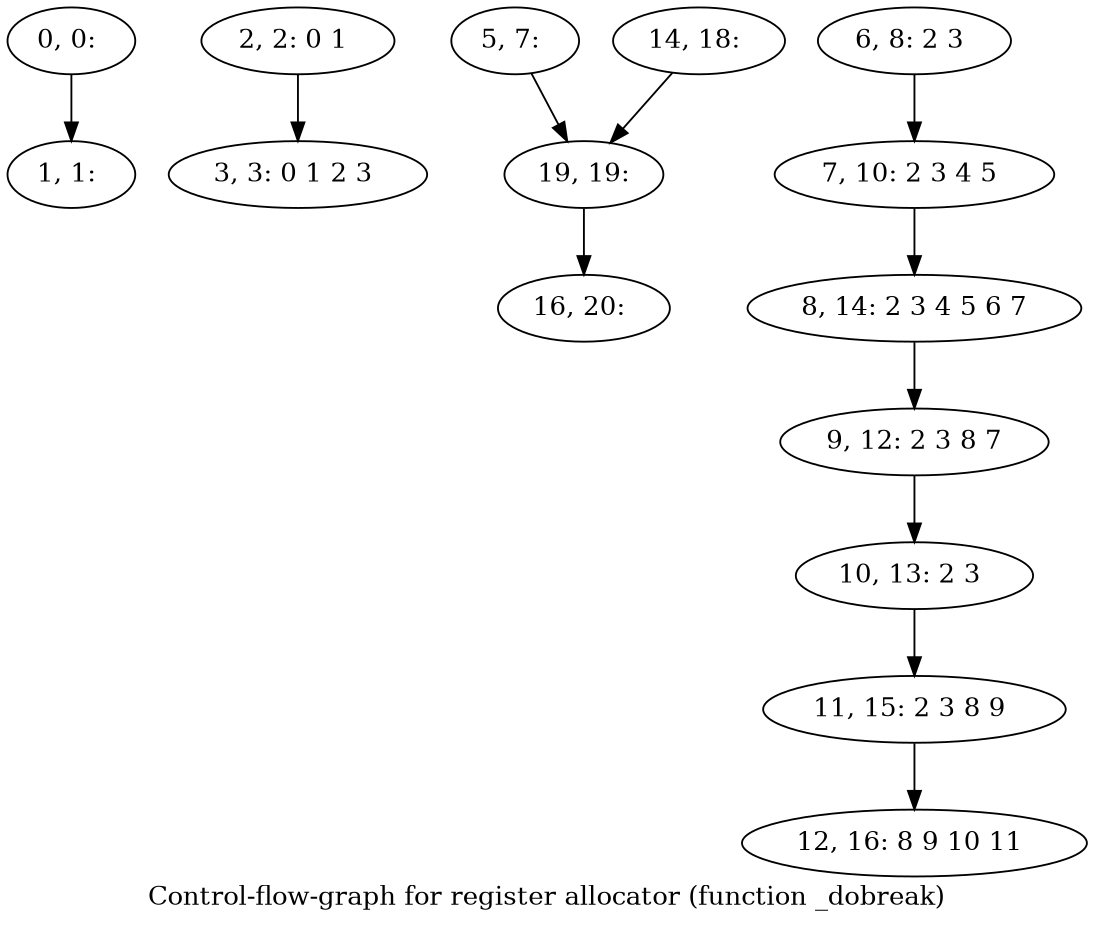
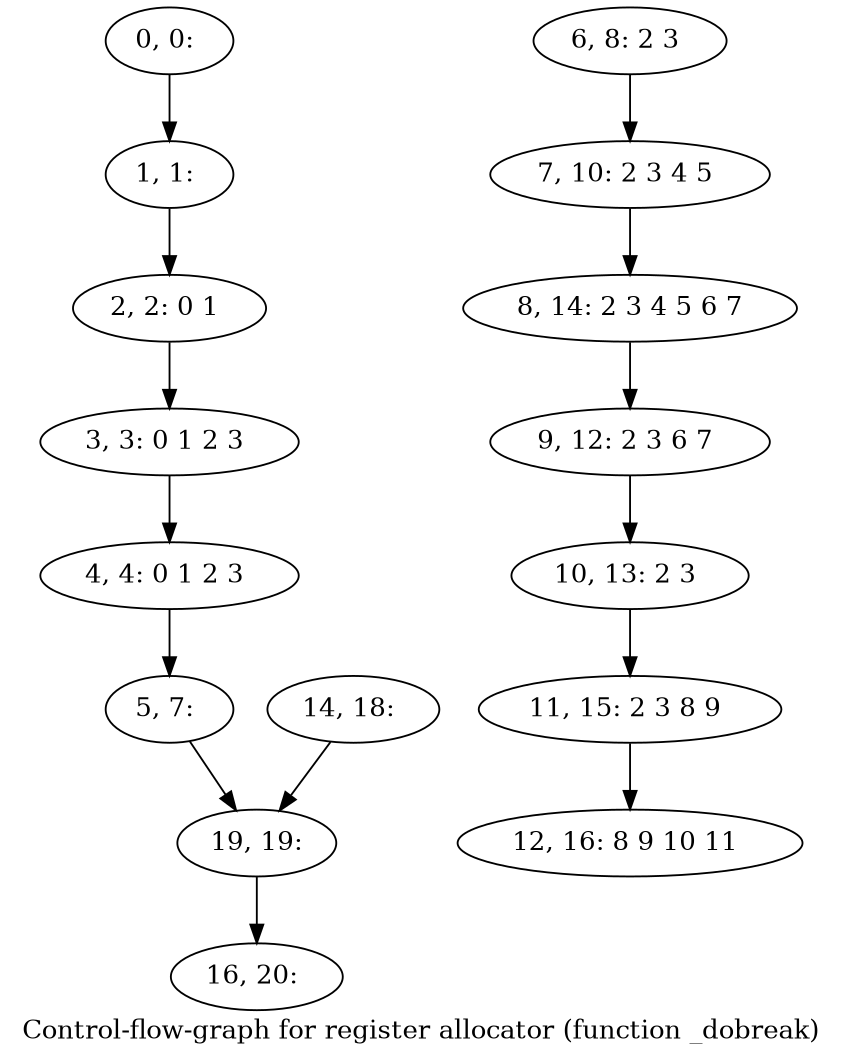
edge "1, 1:" -> "2, 2: 0 1": added
node "9, 12: 2 3 8 7": label "9, 12: 2 3 8 7" -> "9, 12: 2 3 6 7"
node "4, 4: 0 1 2 3": added
